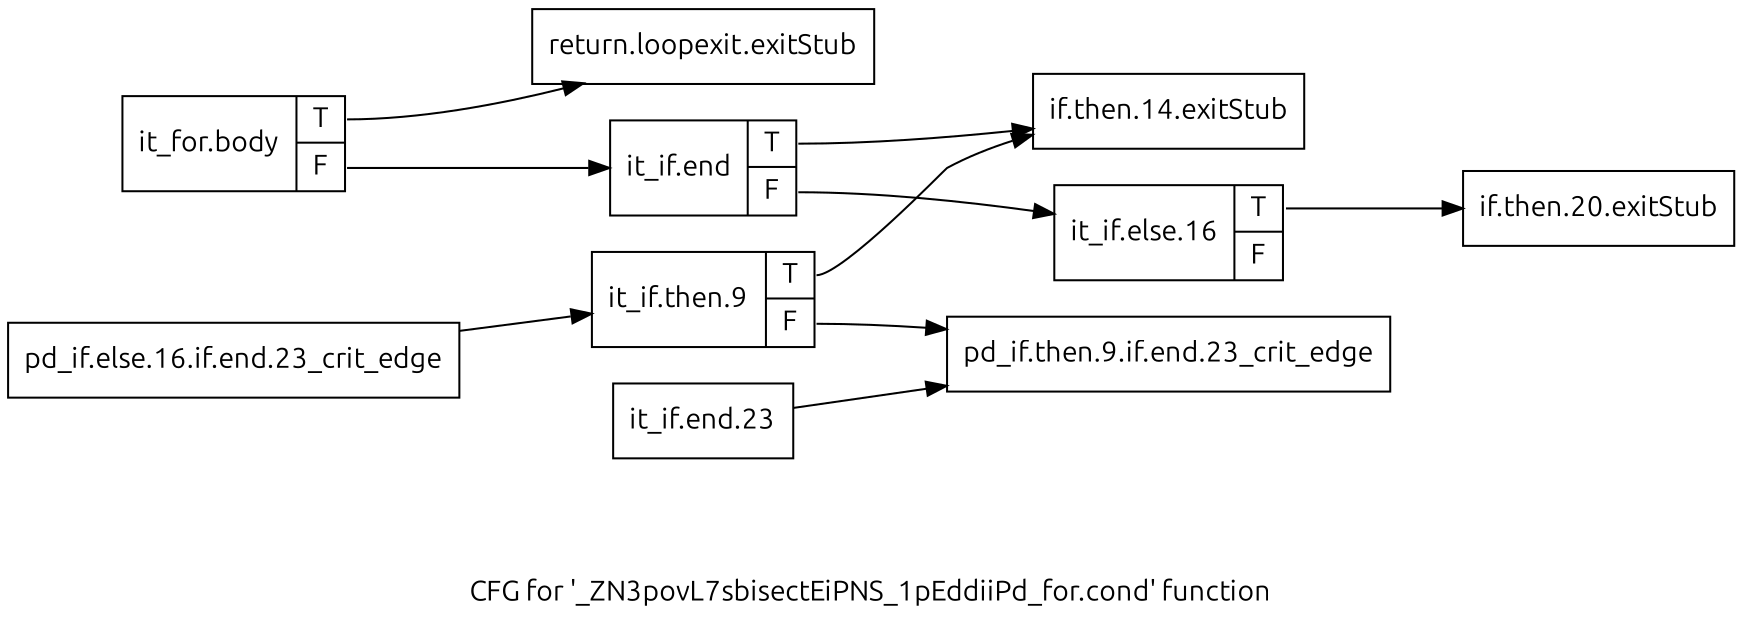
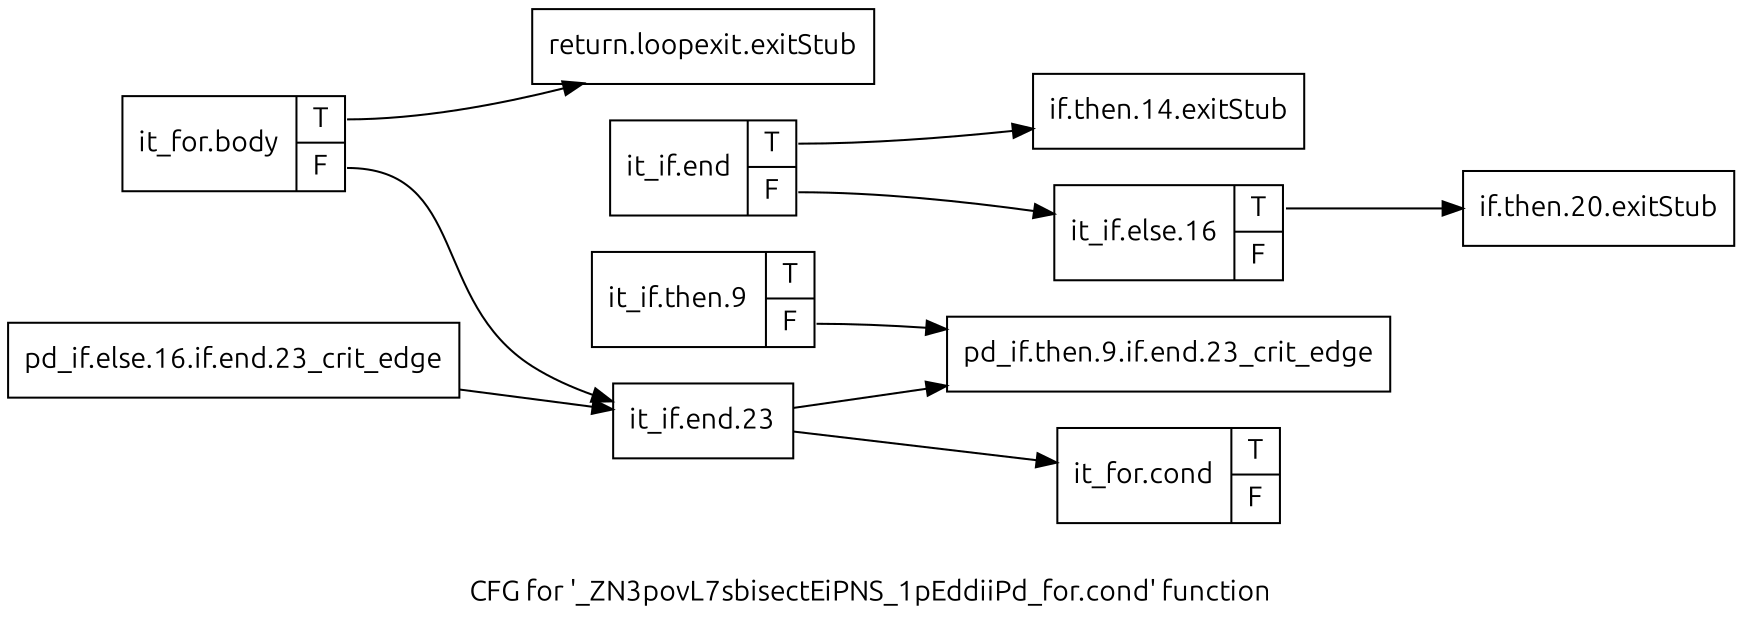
edge "it_for.body" -> "it_if.end": now "it_for.body" -> "it_if.end.23"
edge "it_if.then.9" -> "if.then.14.exitStub": removed
edge "pd_if.else.16.if.end.23_crit_edge" -> "it_if.then.9": now "pd_if.else.16.if.end.23_crit_edge" -> "it_if.end.23"
node "it_for.cond": added
